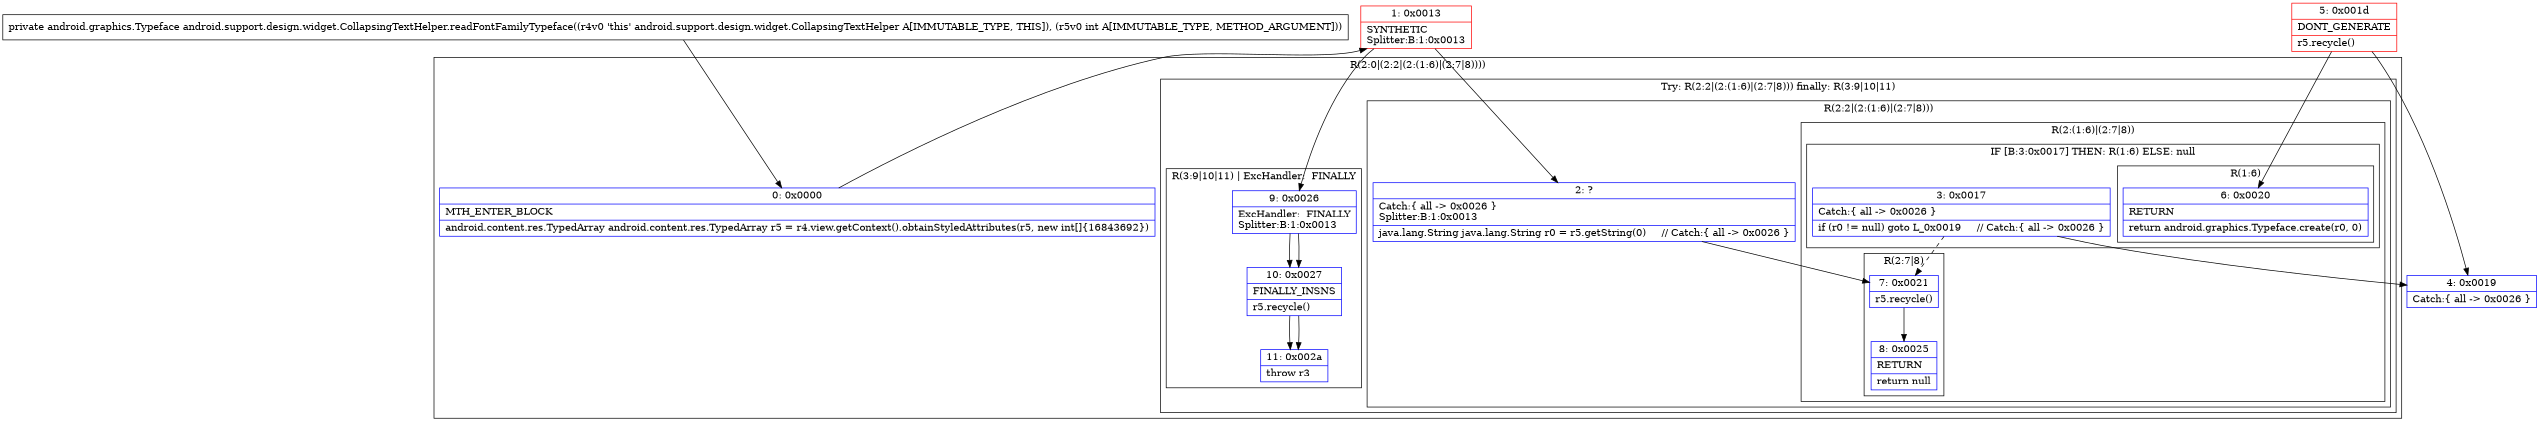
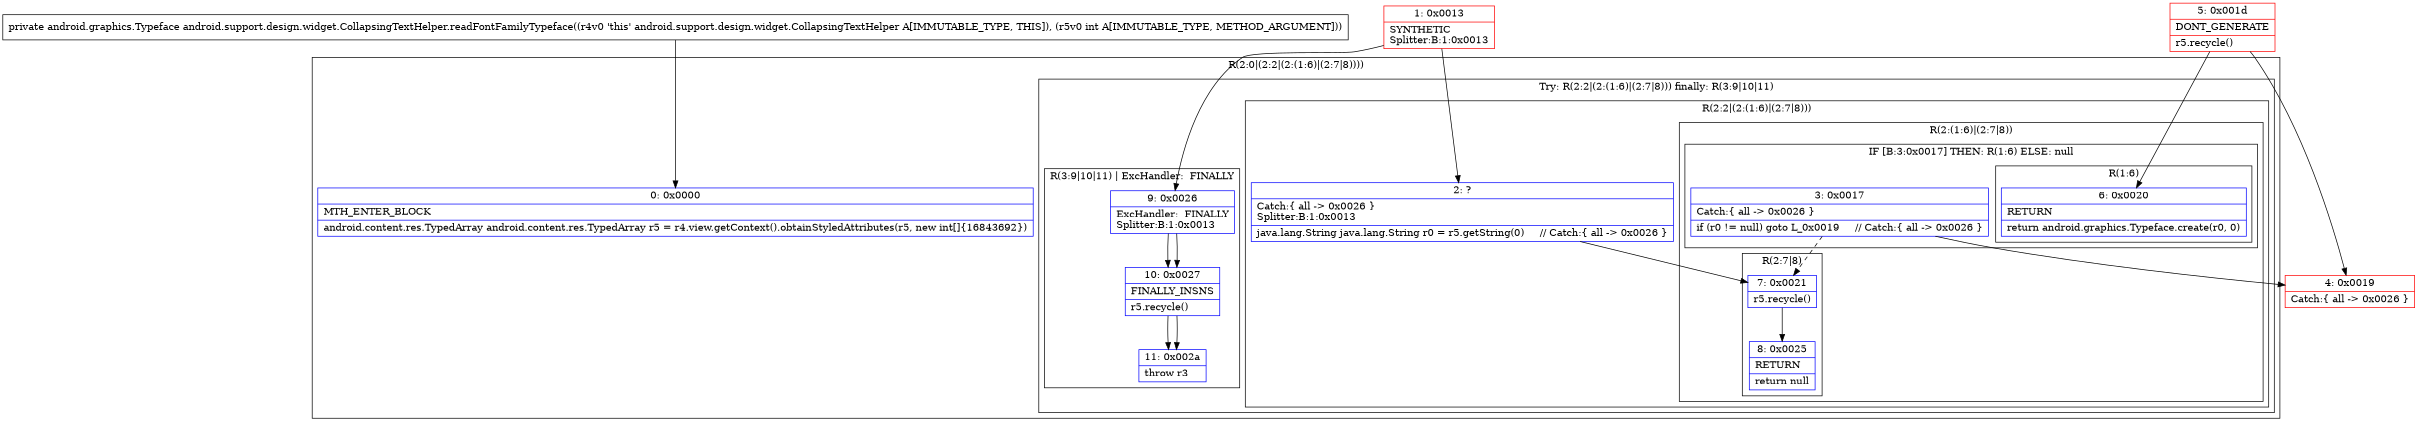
edge "0: 0x0000" -> "1: 0x0013": removed
node "4: 0x0019": color blue -> red
